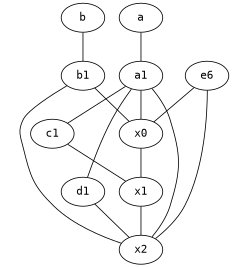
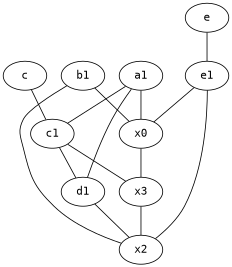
node "b": removed
node "a": removed
node "e": added
node "c": added
node "e6": label "e6" -> "e1"
edge "c1" -- "d1": added
edge "a1" -- "x2": removed
node "x1": label "x1" -> "x3"
